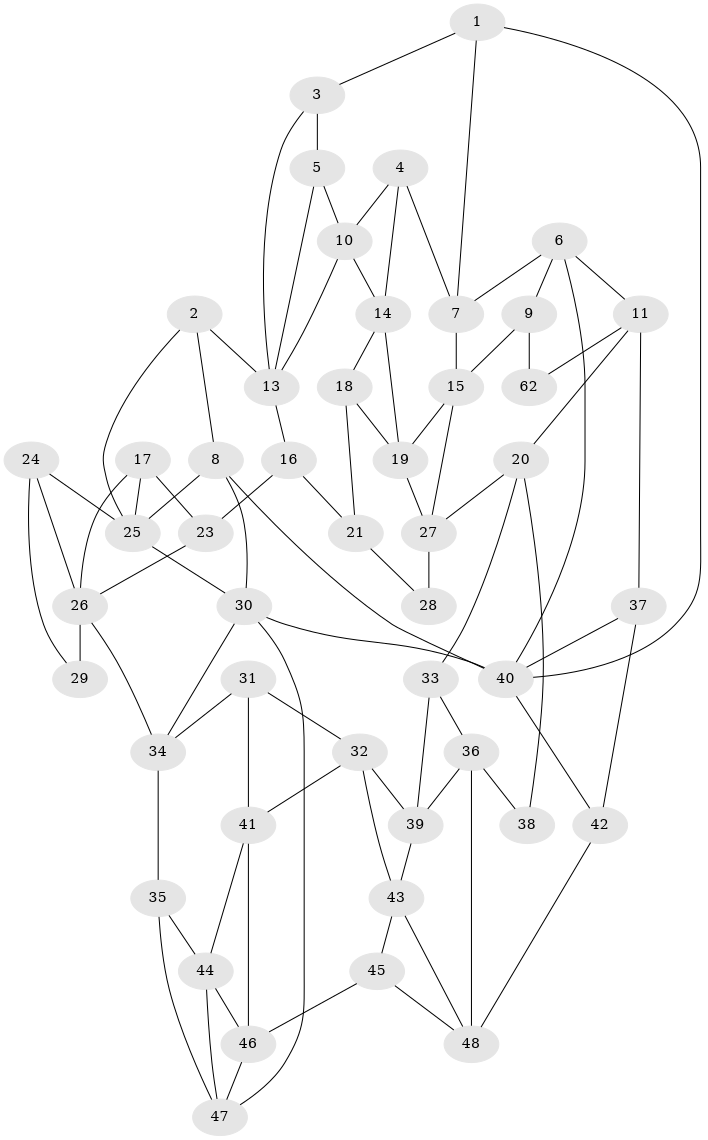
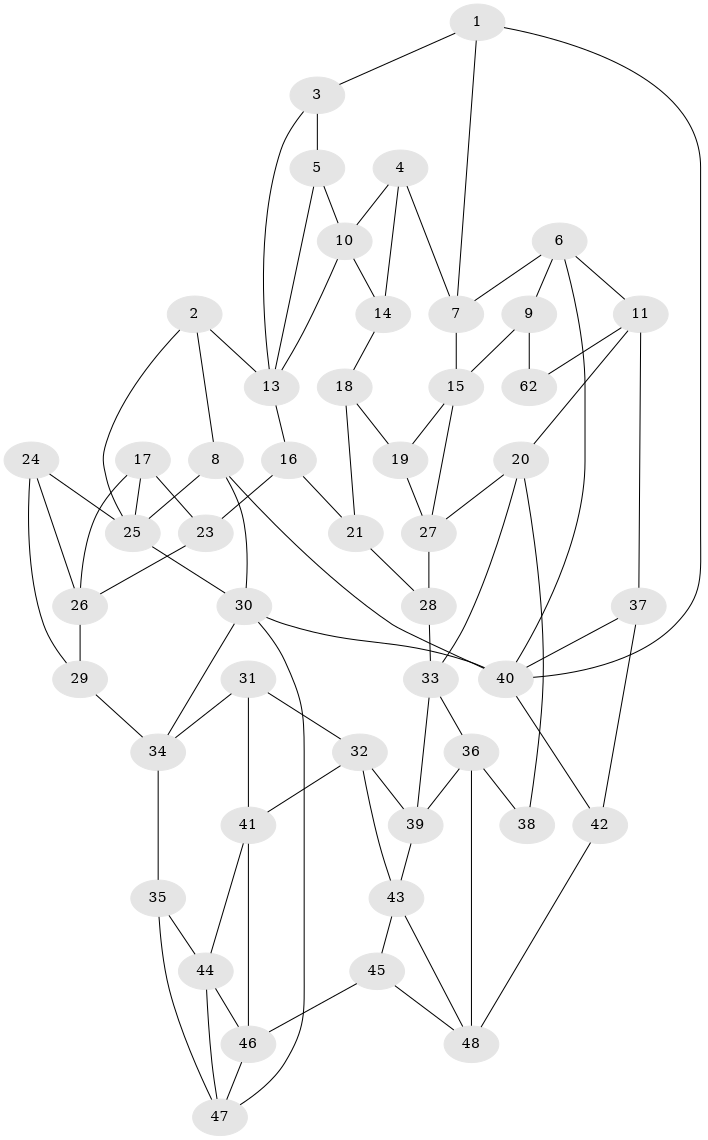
edge "14" -- "19": removed
edge "28" -- "33": added
edge "26" -- "34": now "29" -- "34"
